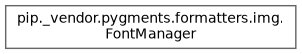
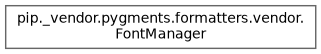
node "pip._vendor.pygments.formatters.img. FontManager": label "pip._vendor.pygments.formatters.img. FontManager" -> "pip._vendor.pygments.formatters.vendor. FontManager"
